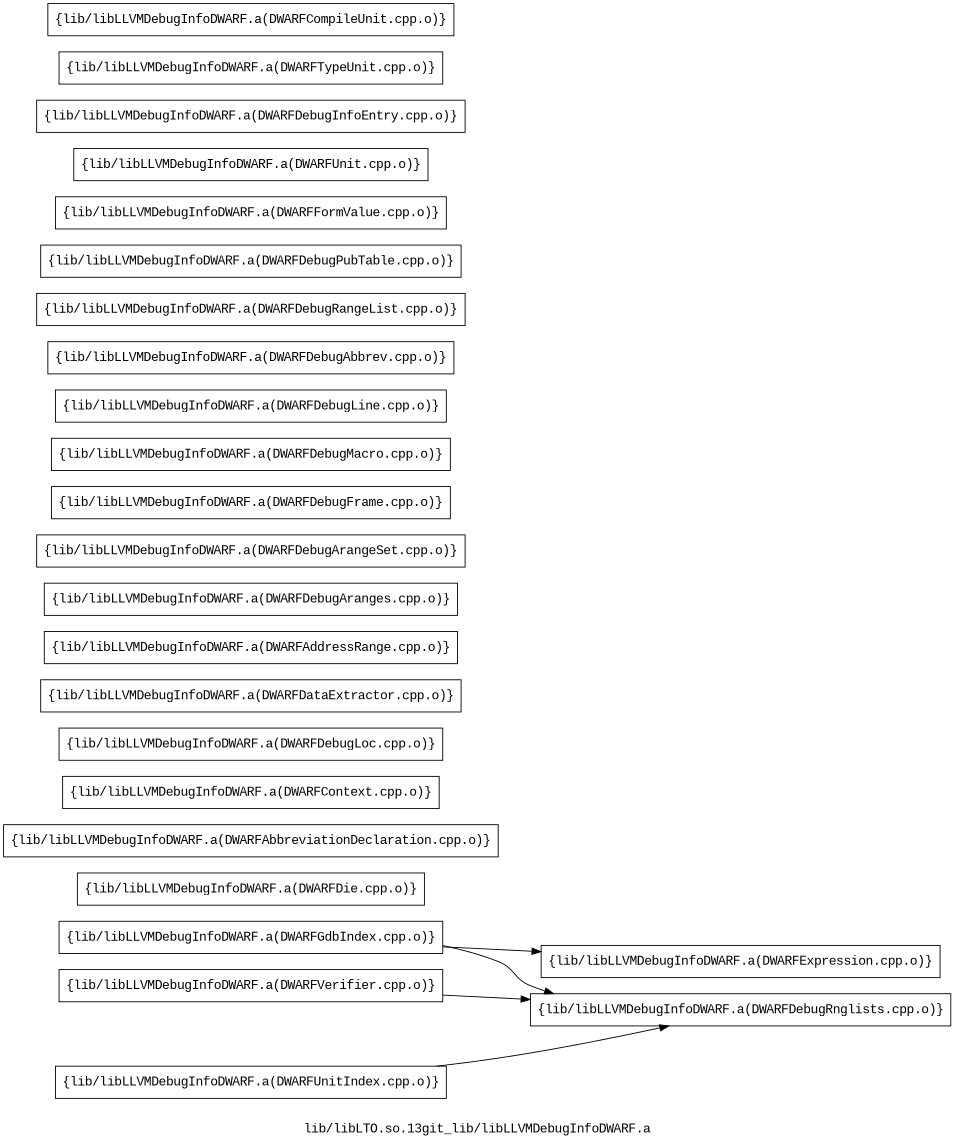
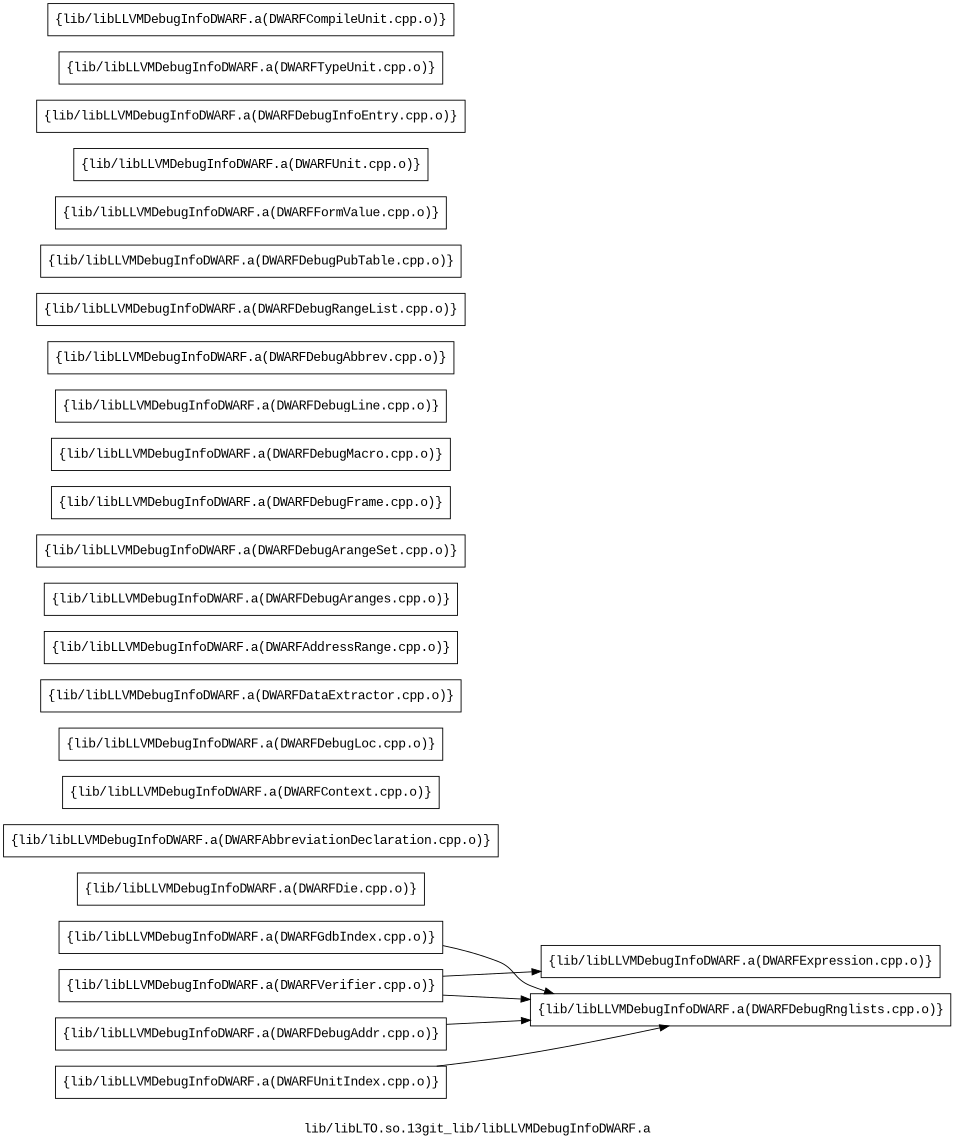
edge "{lib/libLLVMDebugInfoDWARF.a(DWARFGdbIndex.cpp.o)}" -> "{lib/libLLVMDebugInfoDWARF.a(DWARFExpression.cpp.o)}": now "{lib/libLLVMDebugInfoDWARF.a(DWARFVerifier.cpp.o)}" -> "{lib/libLLVMDebugInfoDWARF.a(DWARFExpression.cpp.o)}"
node "{lib/libLLVMDebugInfoDWARF.a(DWARFDebugAddr.cpp.o)}": added
